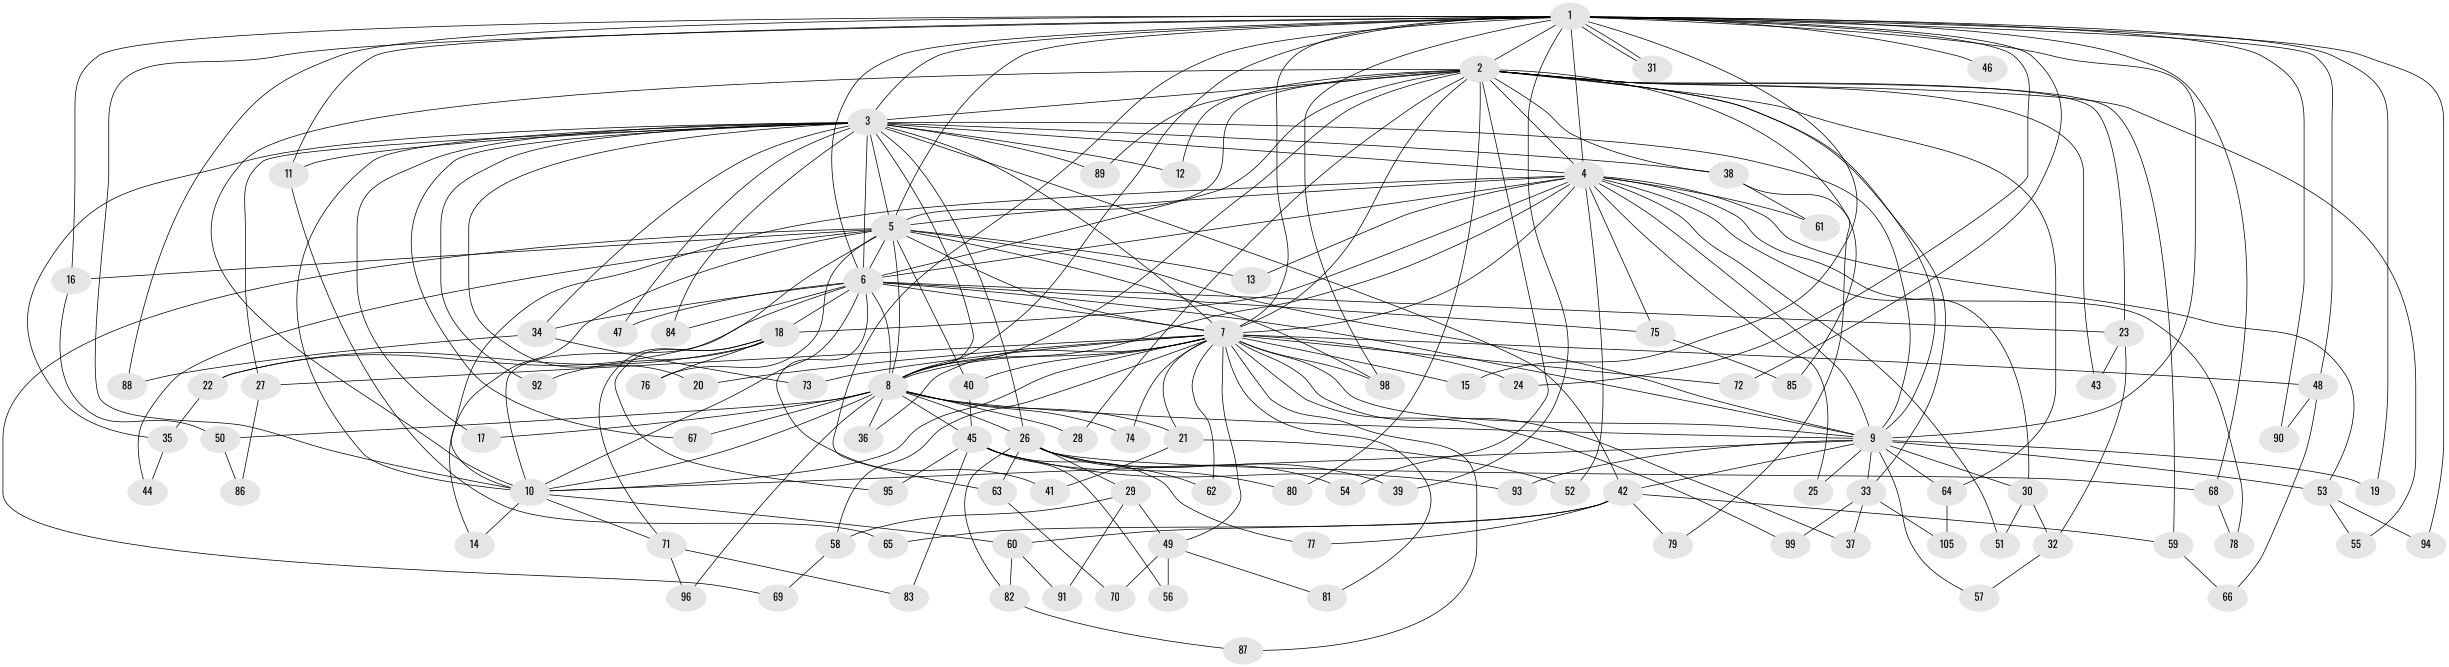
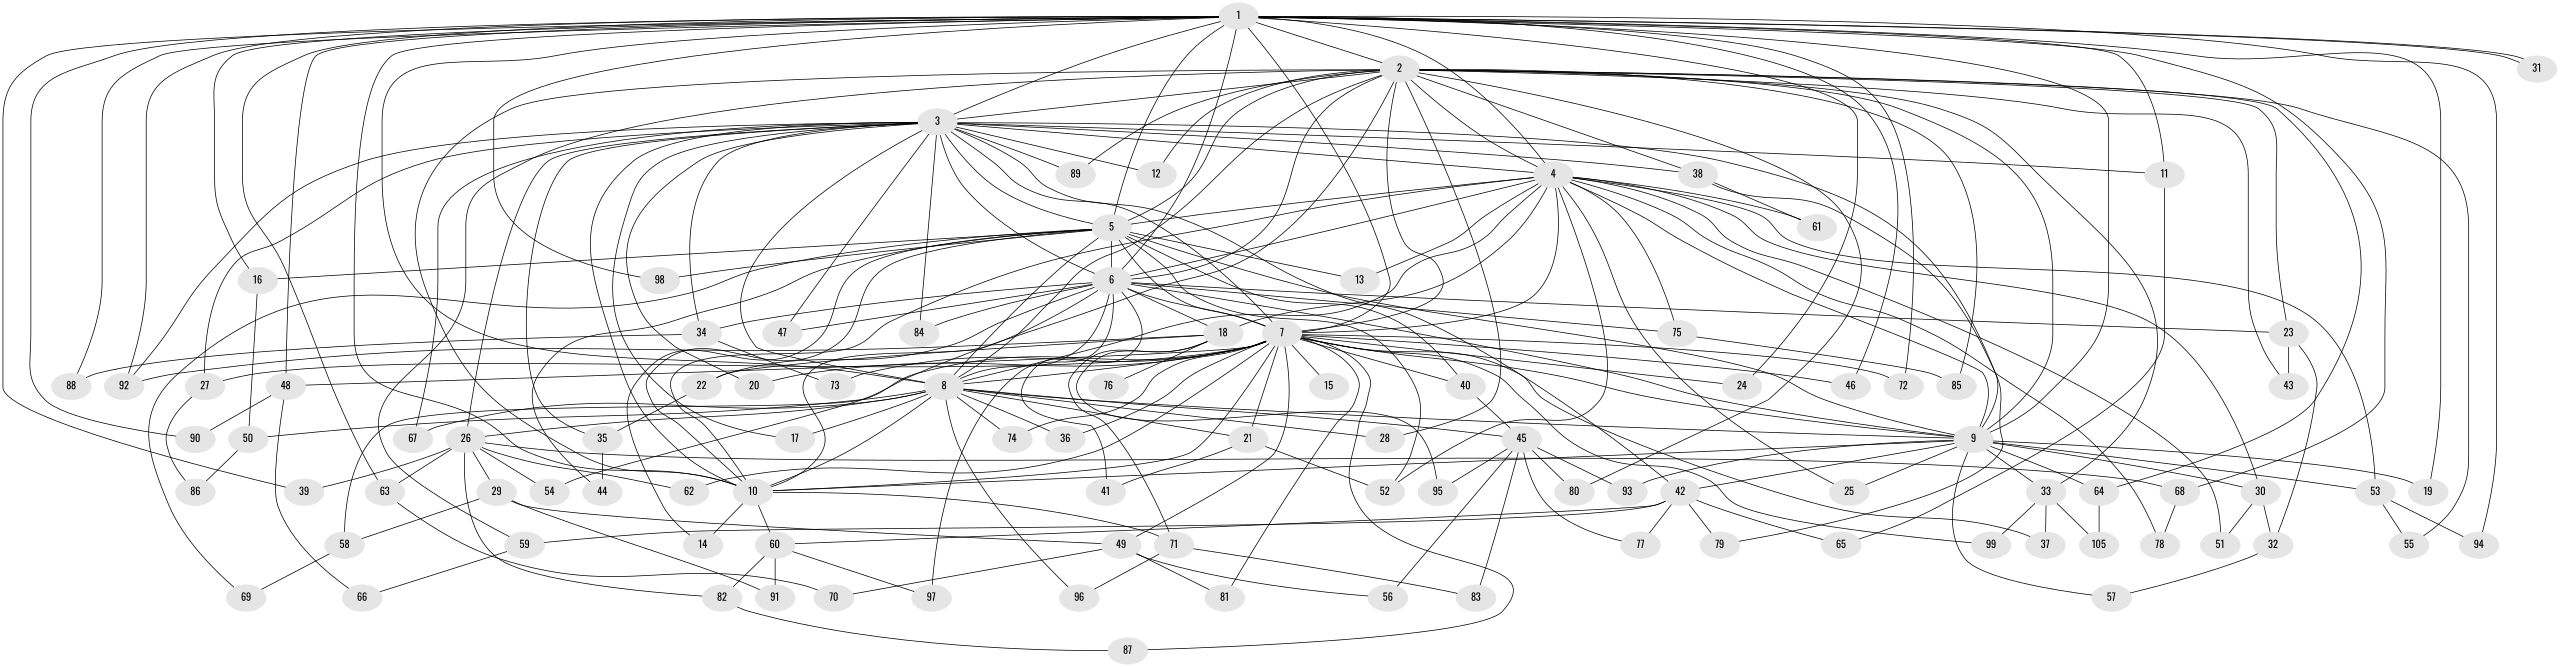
edge "1" -- "15": now "1" -- "92"
edge "5" -- "76": now "5" -- "52"
edge "7" -- "98": now "7" -- "46"
node "97": added
